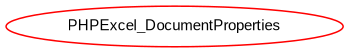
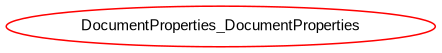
node "PHPExcel_DocumentProperties": label "PHPExcel_DocumentProperties" -> "DocumentProperties_DocumentProperties"
